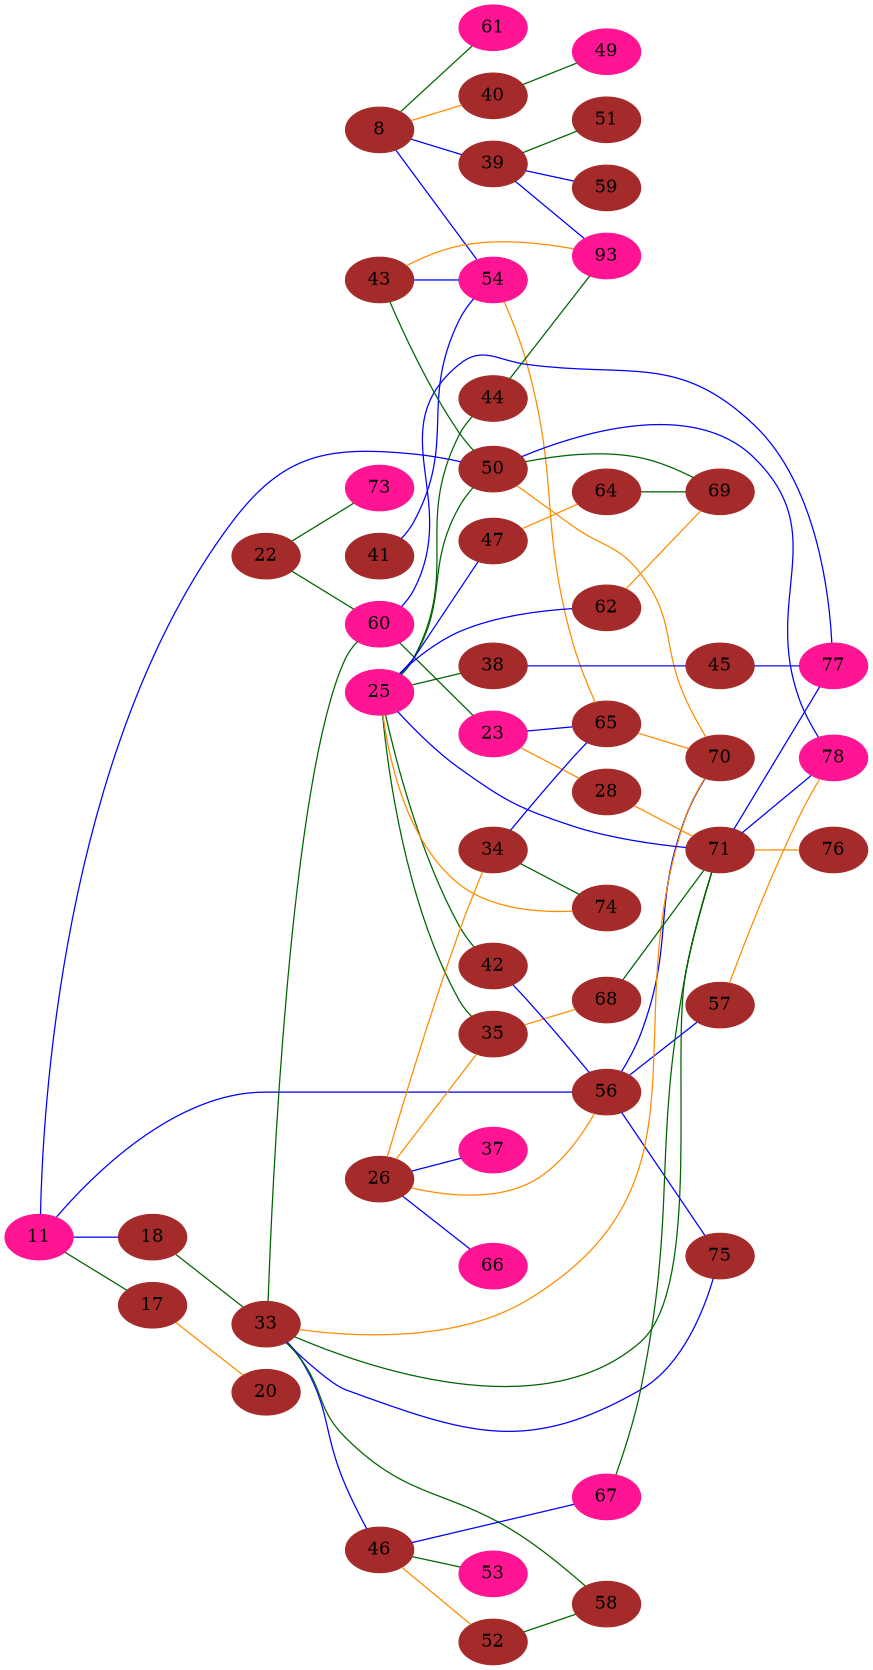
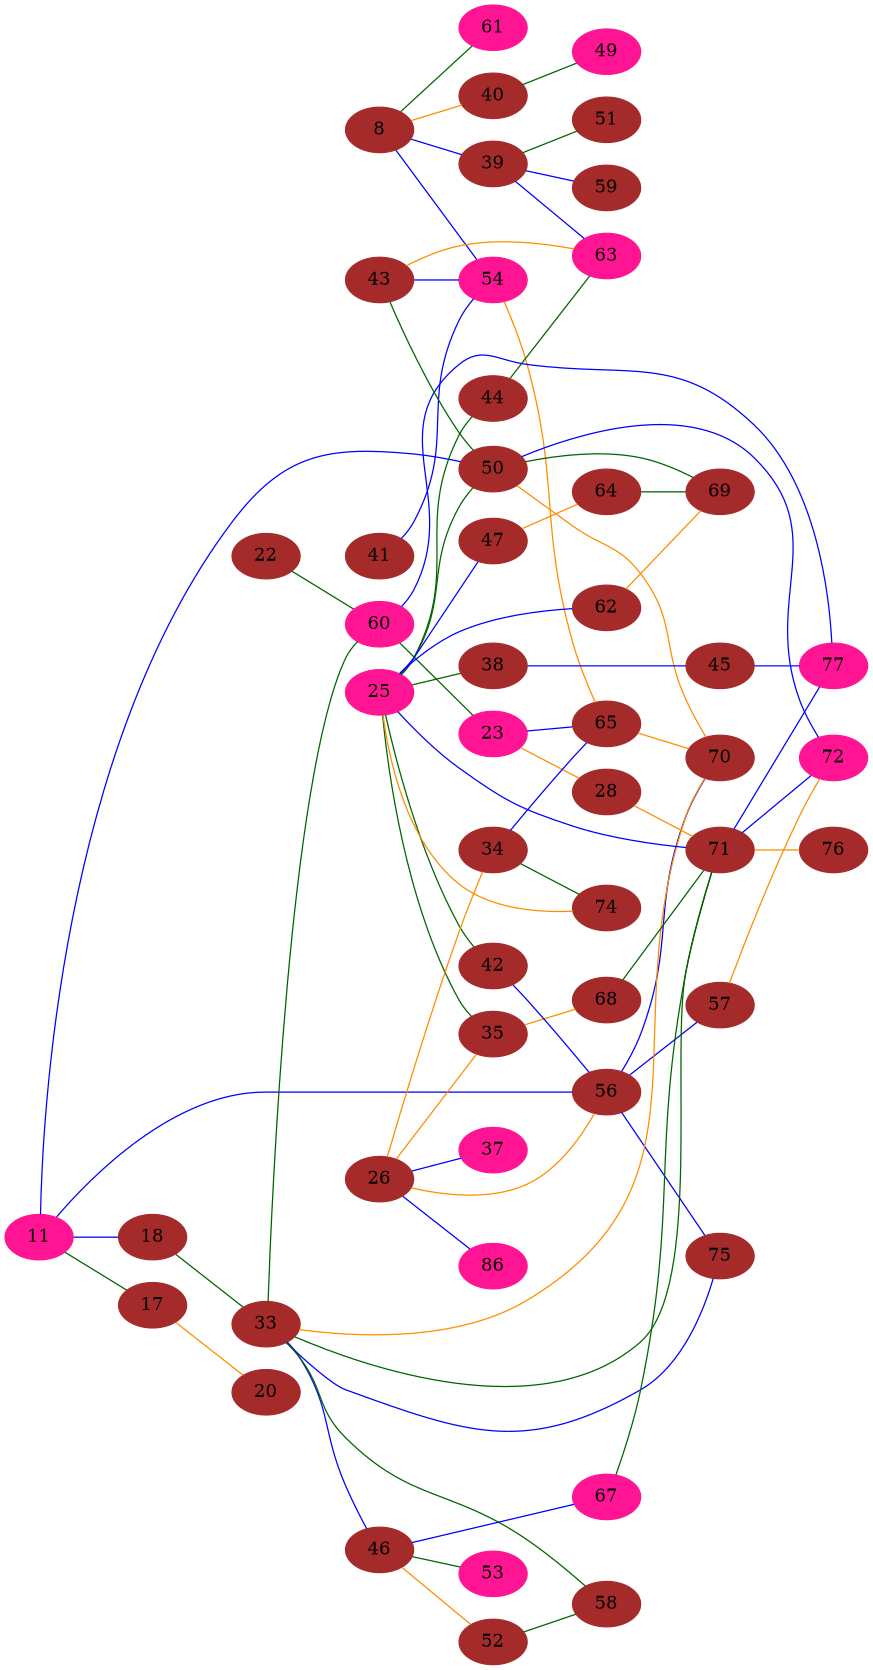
node "93": label "93" -> "63"
node "73": removed
node "78": label "78" -> "72"
node "66": label "66" -> "86"
